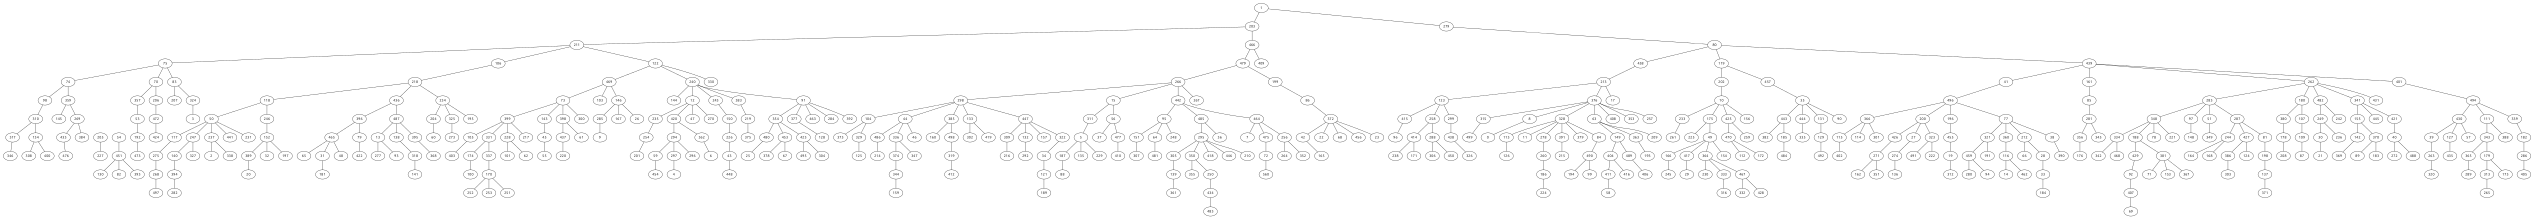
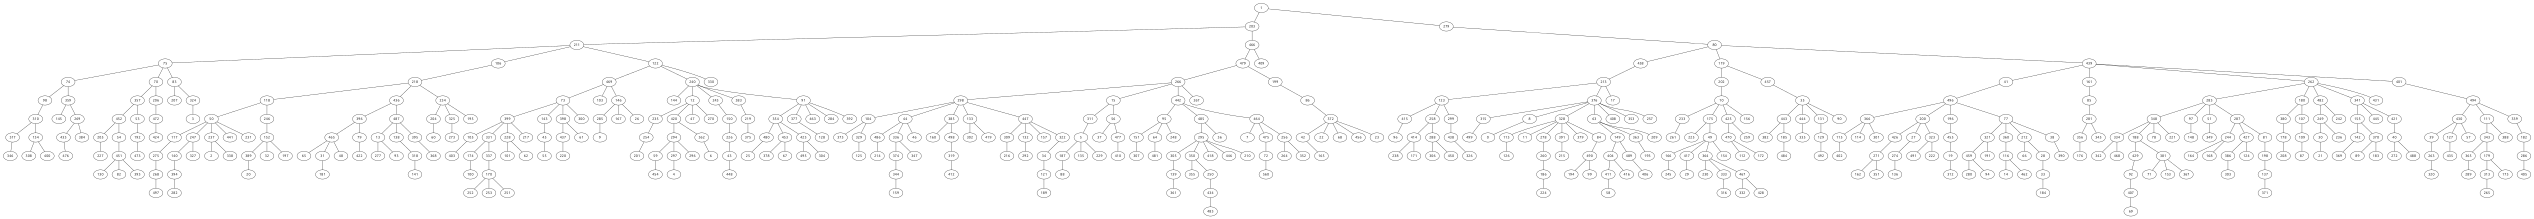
node "452": added
